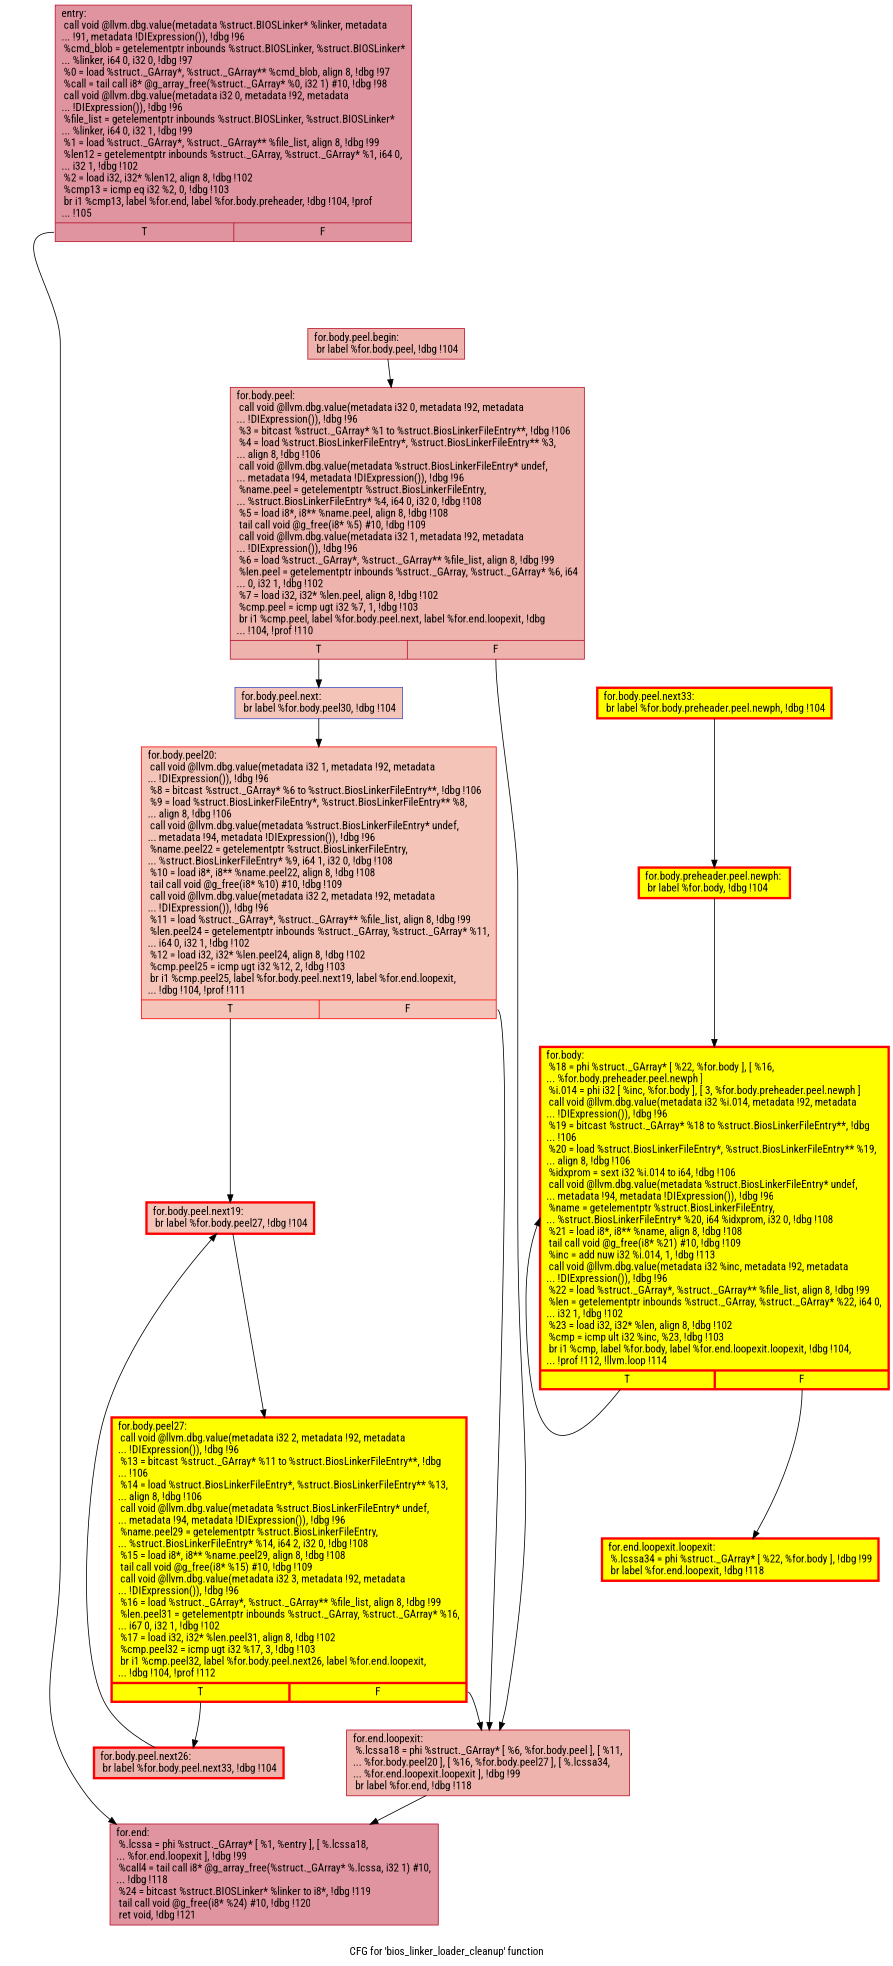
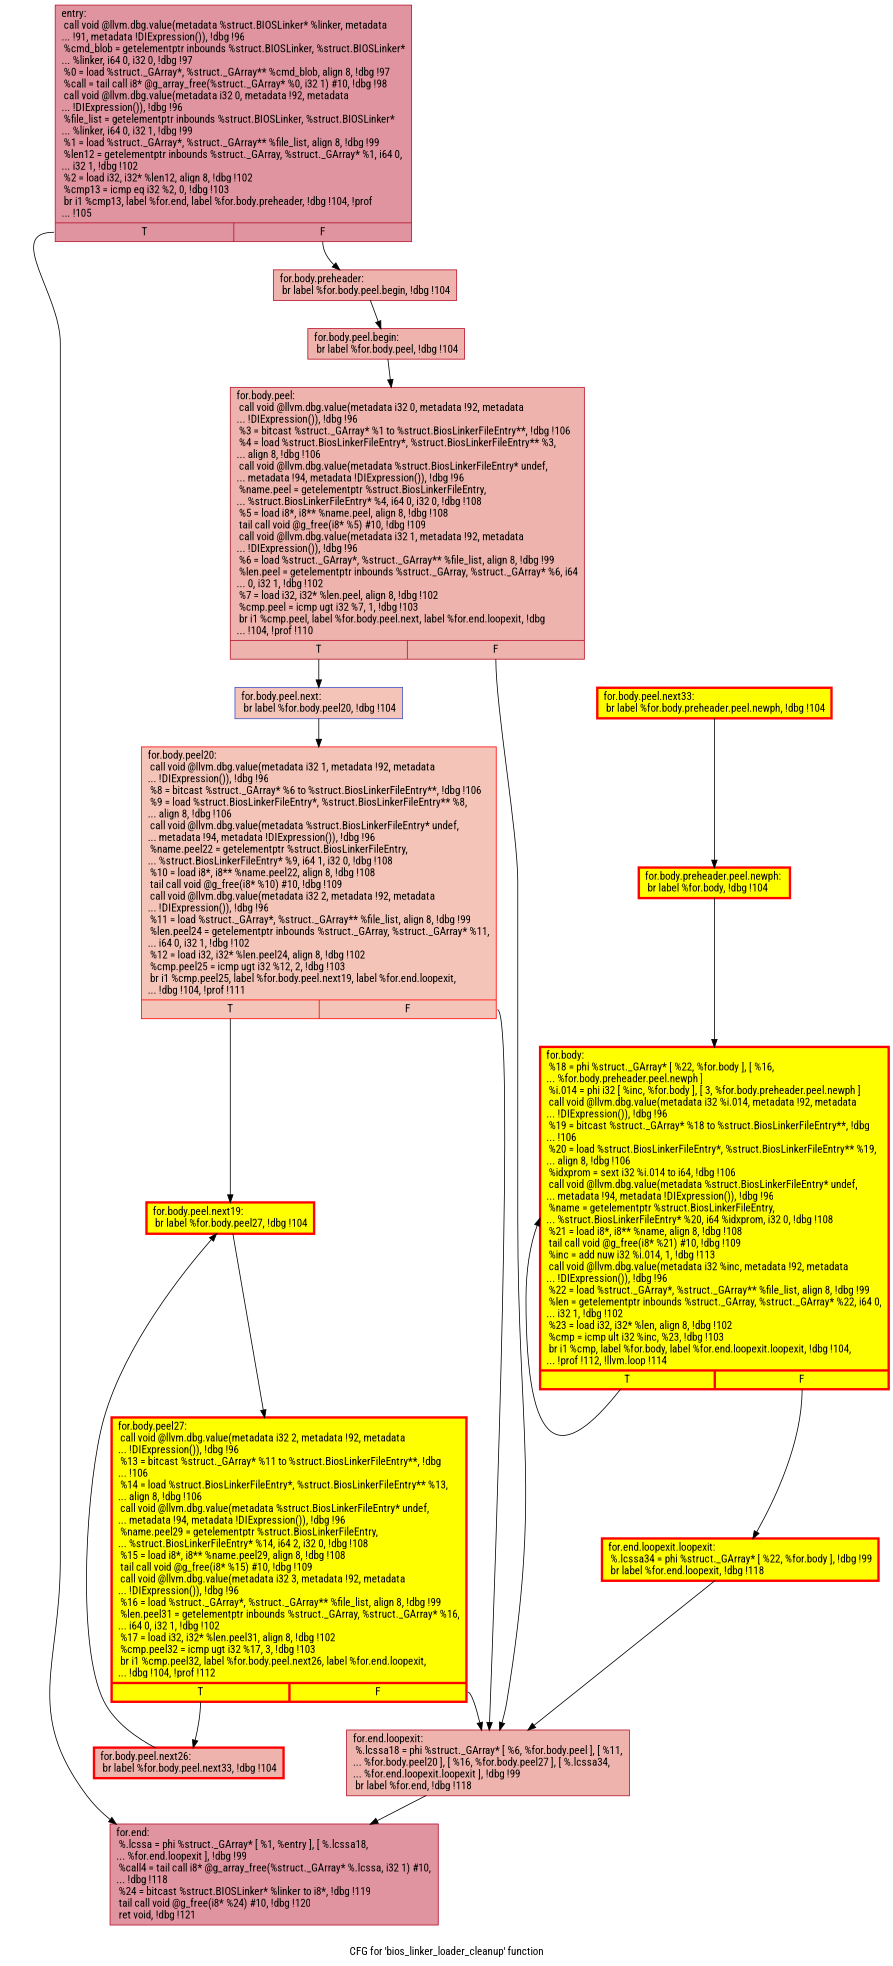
node "for.body.preheader:": added
node "for.body.peel.next:": text "br label %for.body.peel30, !dbg !104" -> "br label %for.body.peel20, !dbg !104"
node "for.body.peel.next19:": fillcolor #e97a5f70 -> yellow
node "for.body.peel27:": text "... i67 0, i32 1, !dbg !102" -> "... i64 0, i32 1, !dbg !102"
edge "for.end.loopexit.loopexit:" -> "for.end.loopexit:": added
